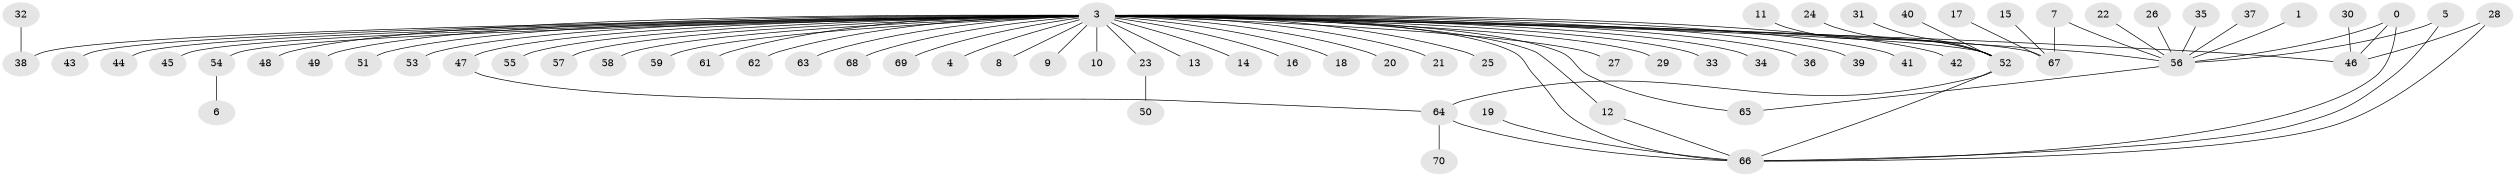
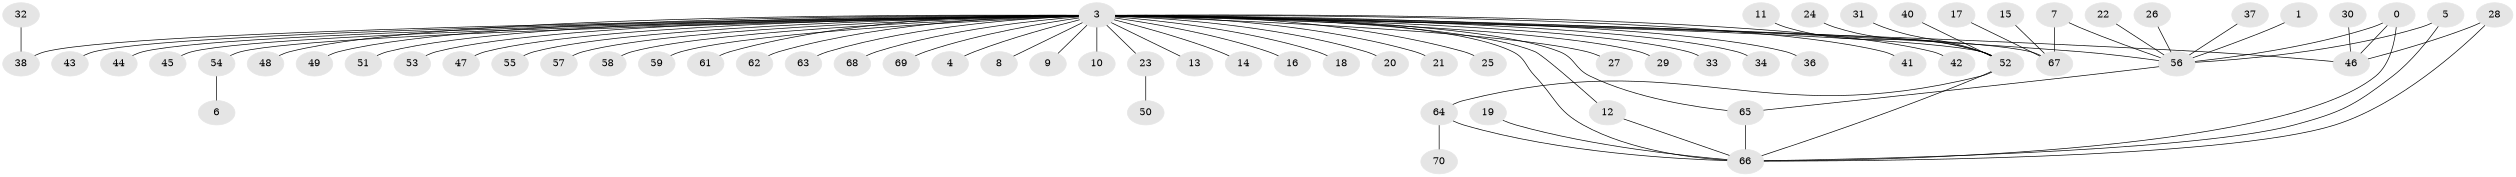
node "35": removed
node "39": removed
edge "47" -- "64": removed
edge "65" -- "66": added
